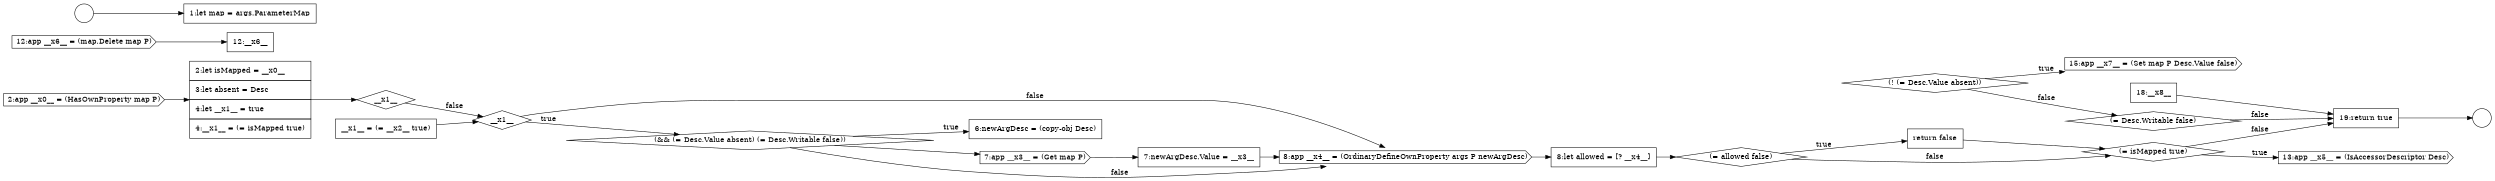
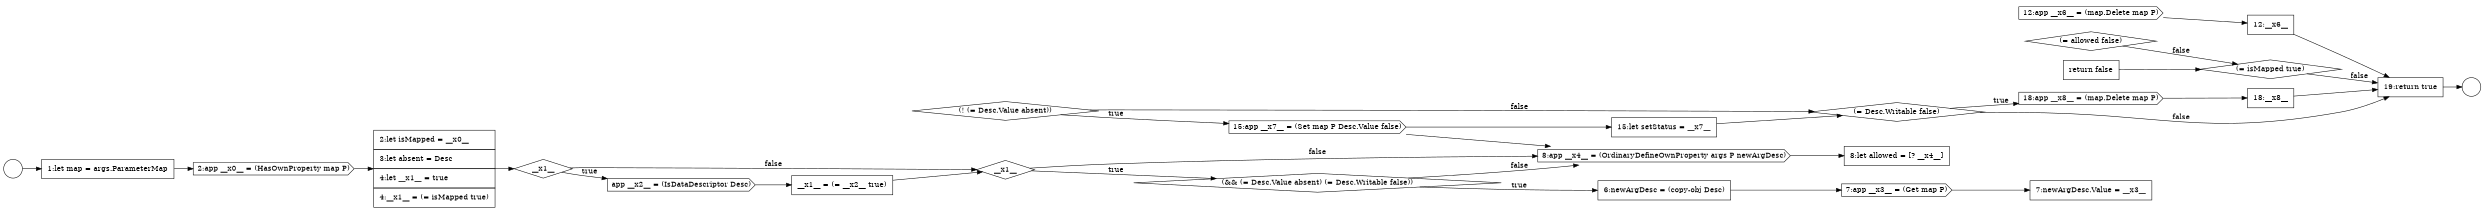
edge "12:__x6__" -> "19:return true": added
node "18:app __x8__ = (map.Delete map P)": added
node "15:let setStatus = __x7__": added
edge "(= allowed false)" -> "return false": removed, label "true"
edge "(&& (= Desc.Value absent) (= Desc.Writable false))" -> "7:app __x3__ = (Get map P)": now "6:newArgDesc = (copy-obj Desc)" -> "7:app __x3__ = (Get map P)"
edge "7:newArgDesc.Value = __x3__" -> "8:app __x4__ = (OrdinaryDefineOwnProperty args P newArgDesc)": now "15:app __x7__ = (Set map P Desc.Value false)" -> "8:app __x4__ = (OrdinaryDefineOwnProperty args P newArgDesc)"
edge "8:let allowed = [? __x4__]" -> "(= allowed false)": removed
node "13:app __x5__ = (IsAccessorDescriptor Desc)": removed
edge "1:let map = args.ParameterMap" -> "2:app __x0__ = (HasOwnProperty map P)": added
node "app __x2__ = (IsDataDescriptor Desc)": added
